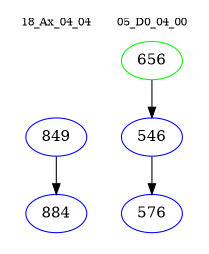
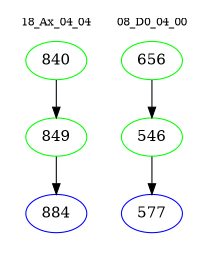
cluster "05_D0_04_00": label "05_D0_04_00" -> "08_D0_04_00"
node "840": added
node "849": color blue -> green
node "546": color blue -> green
node "576": label "576" -> "577"
